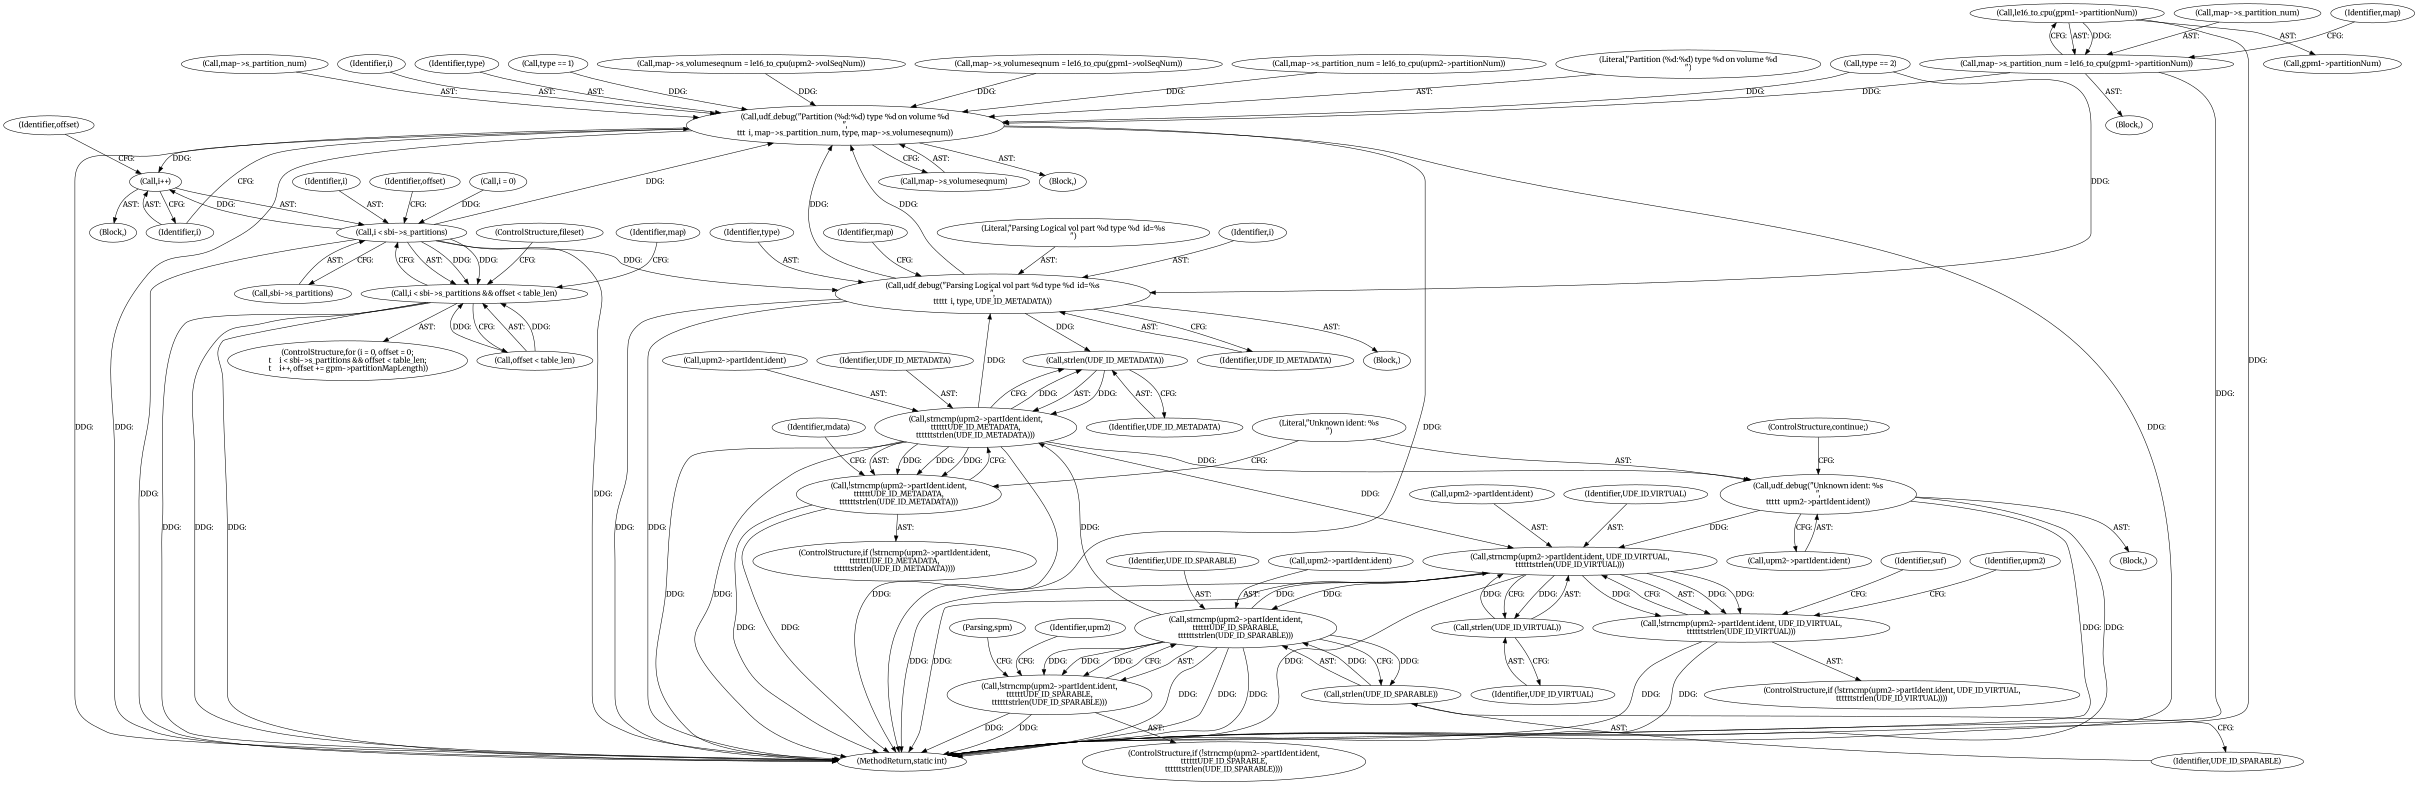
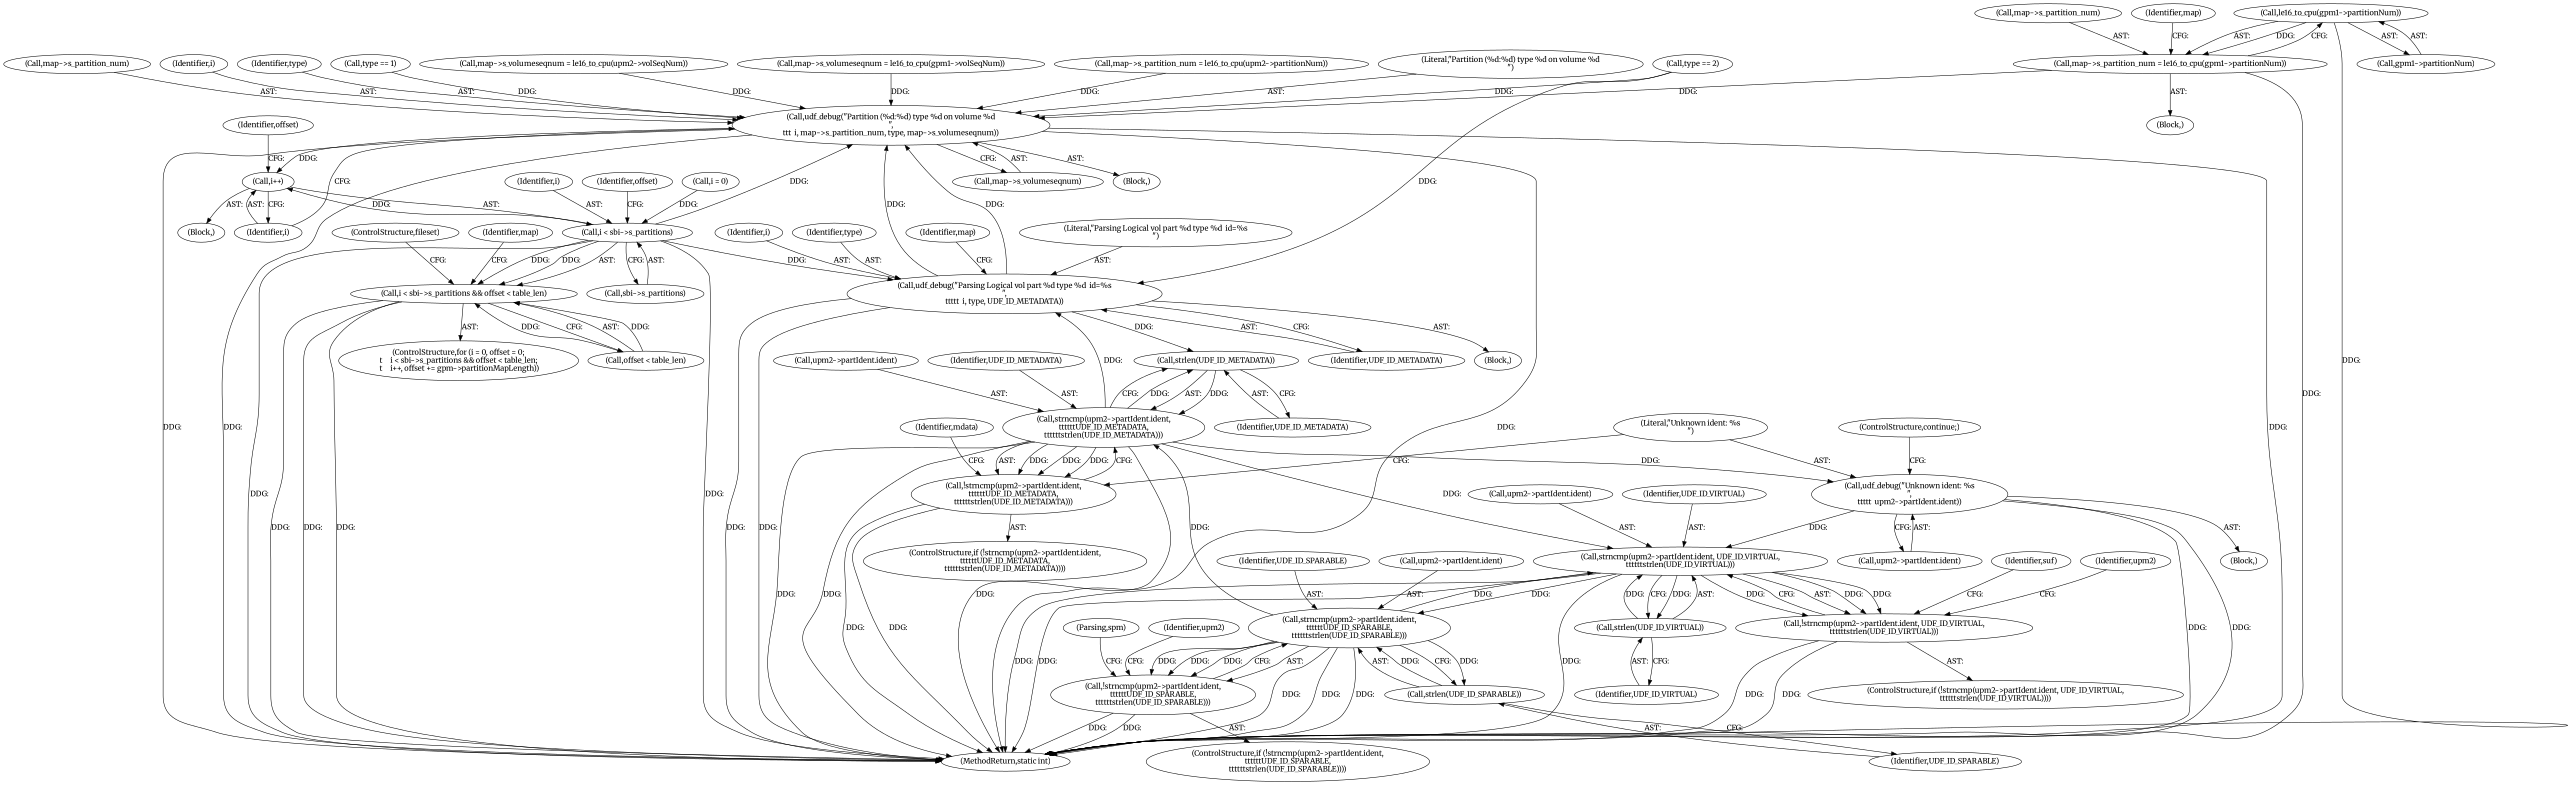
edge "(Call,gpm1->partitionNum)" -> "(Call,le16_to_cpu(gpm1->partitionNum))": added, label "AST:"
edge "(Call,i < sbi->s_partitions && offset < table_len)" -> "(Call,i < sbi->s_partitions)": removed, label "CFG:"
